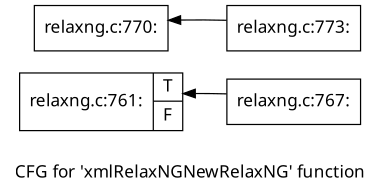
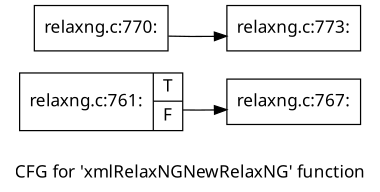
edge "relaxng.c:773:" -> "relaxng.c:770:": reversed
edge "relaxng.c:767:" -> "relaxng.c:761:": reversed
